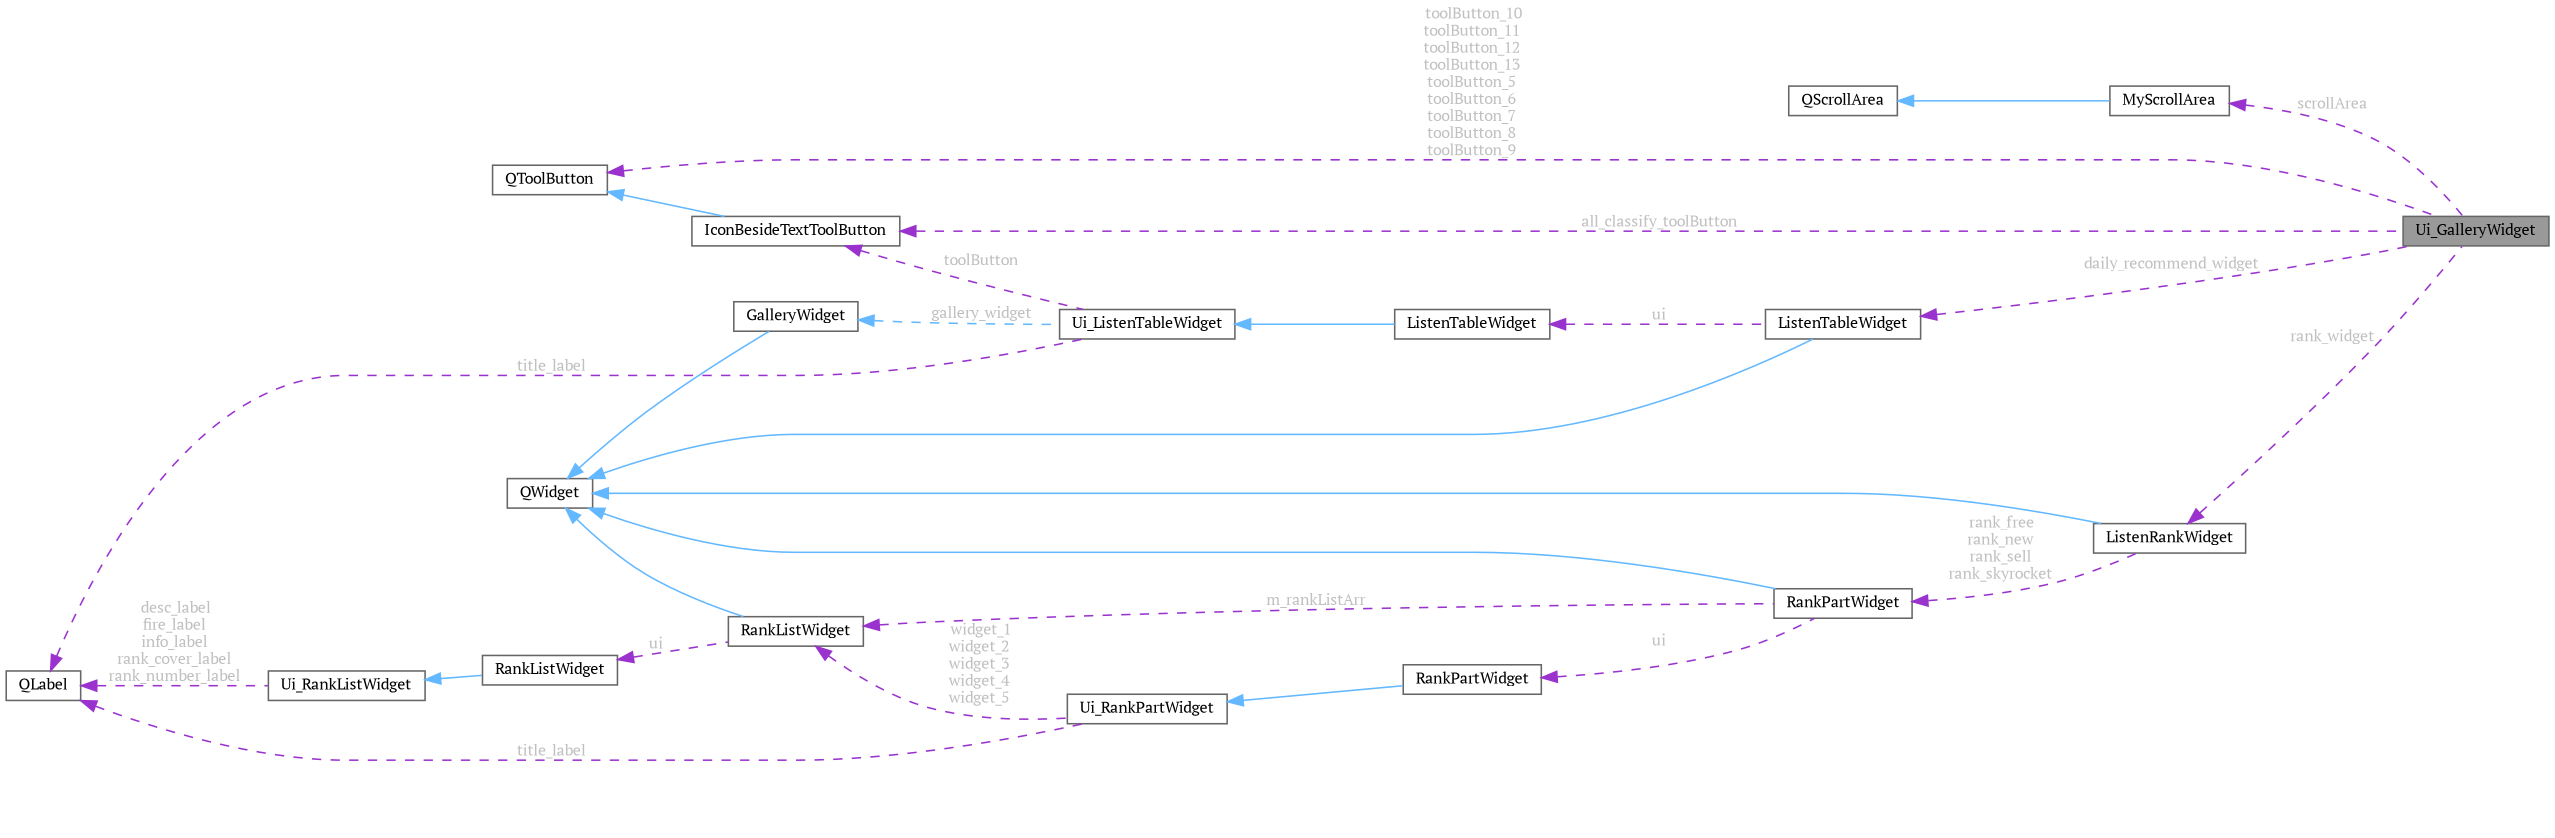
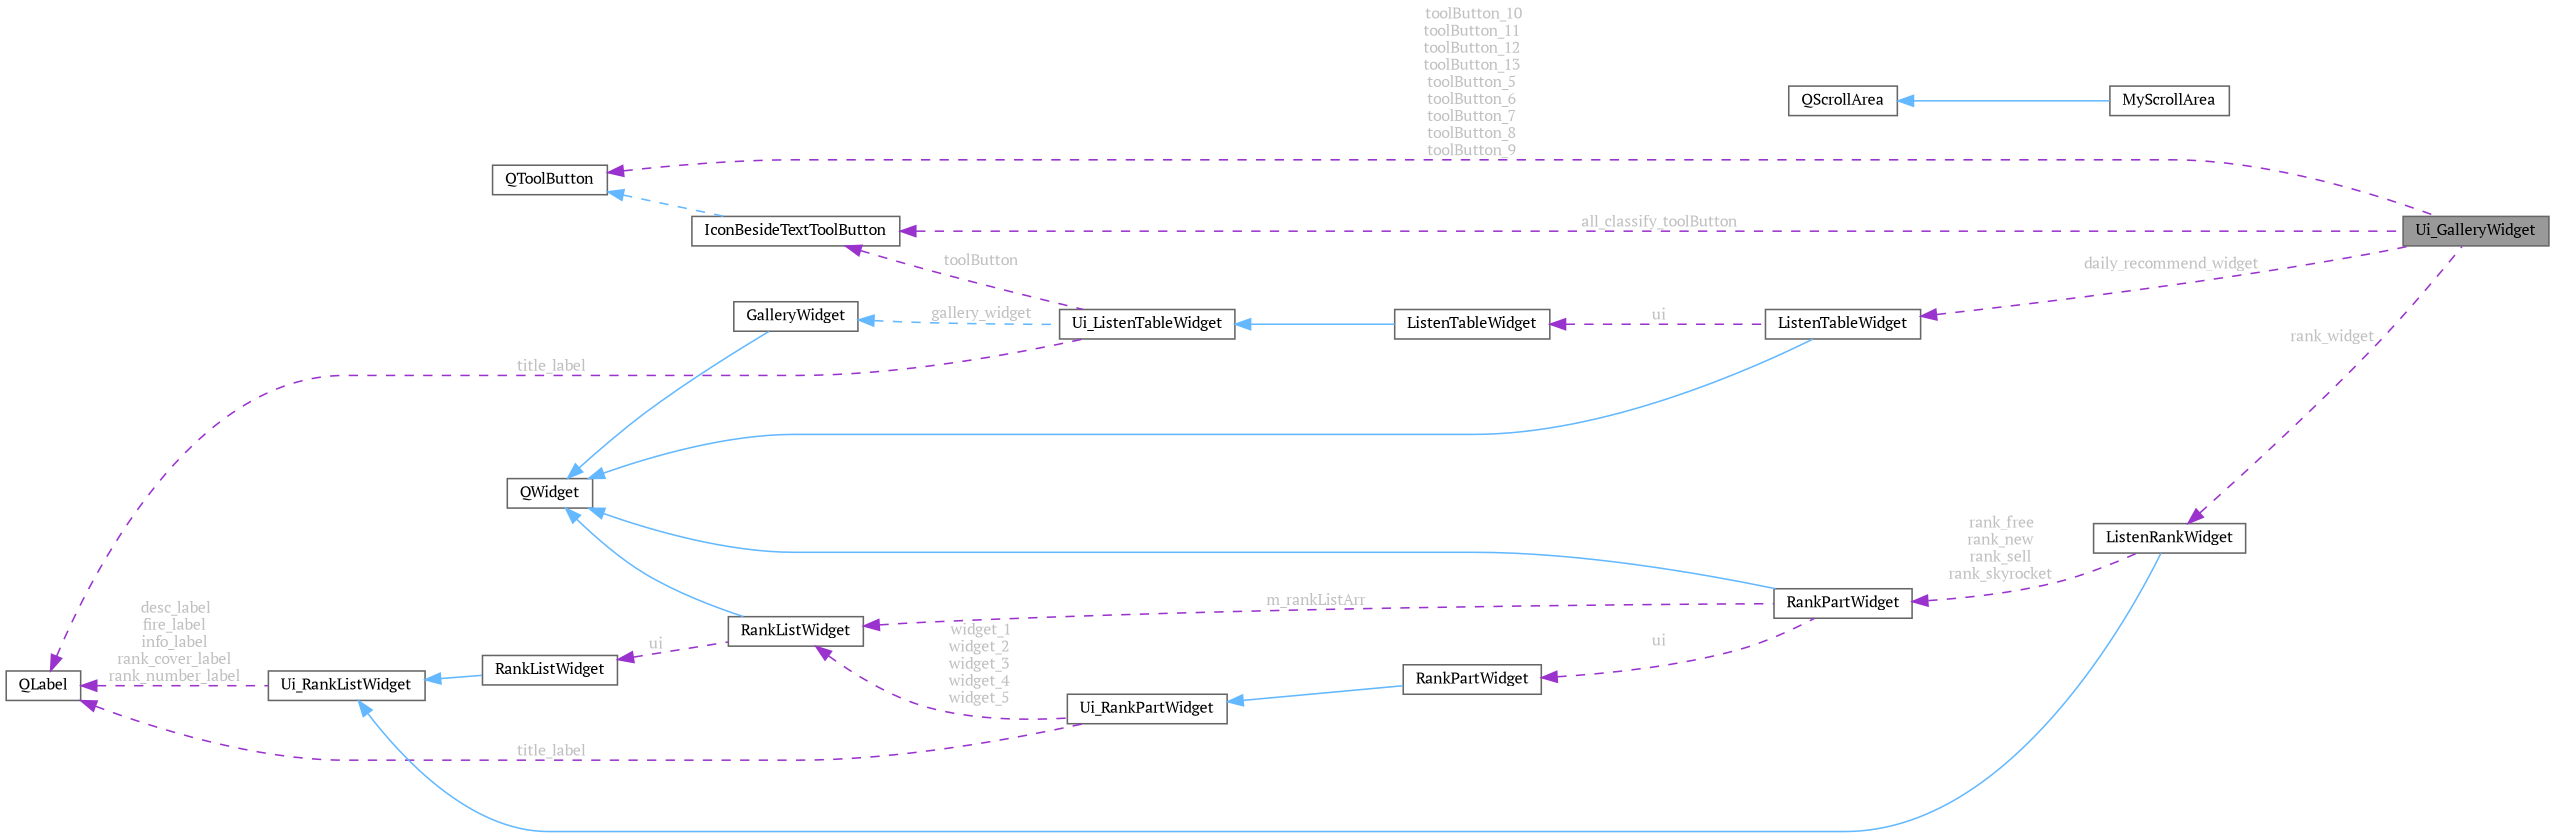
edge "Ui_GalleryWidget" -> "MyScrollArea": removed, label "scrollArea"
edge "IconBesideTextToolButton" -> "QToolButton": style solid -> dashed
edge "ListenRankWidget" -> "QWidget": now "ListenRankWidget" -> "Ui_RankListWidget"
